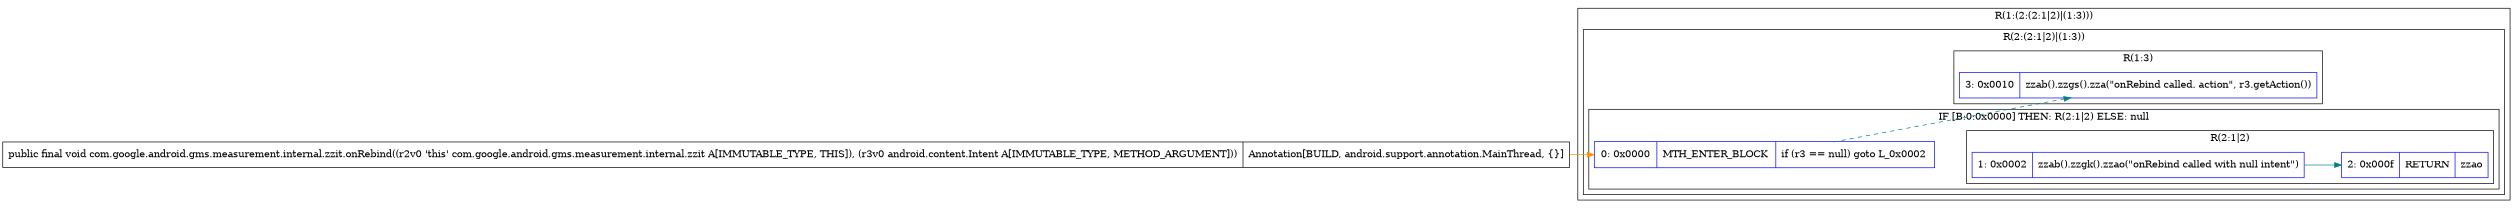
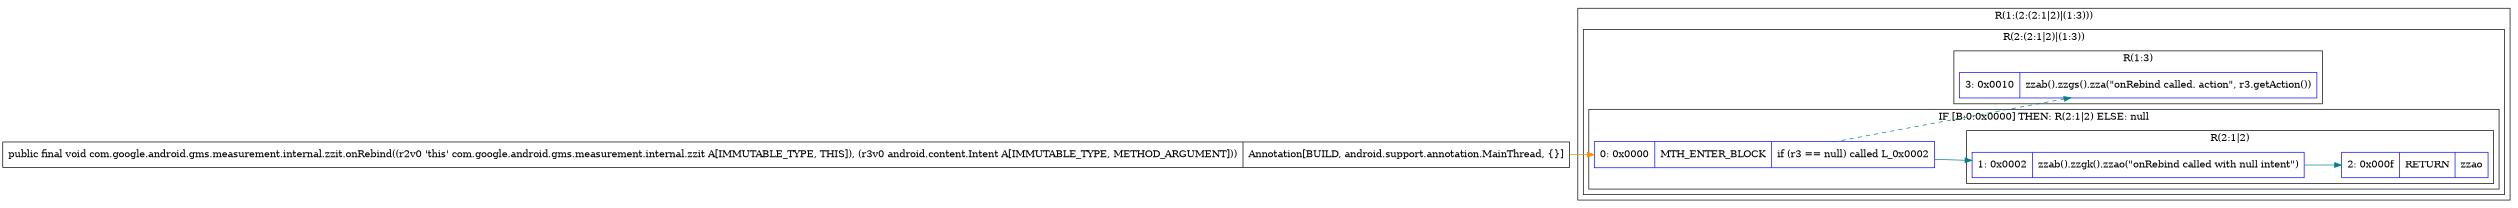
node "0: 0x0000": text "if (r3 == null) goto L_0x0002" -> "if (r3 == null) called L_0x0002"
edge "0: 0x0000" -> "1: 0x0002": added
